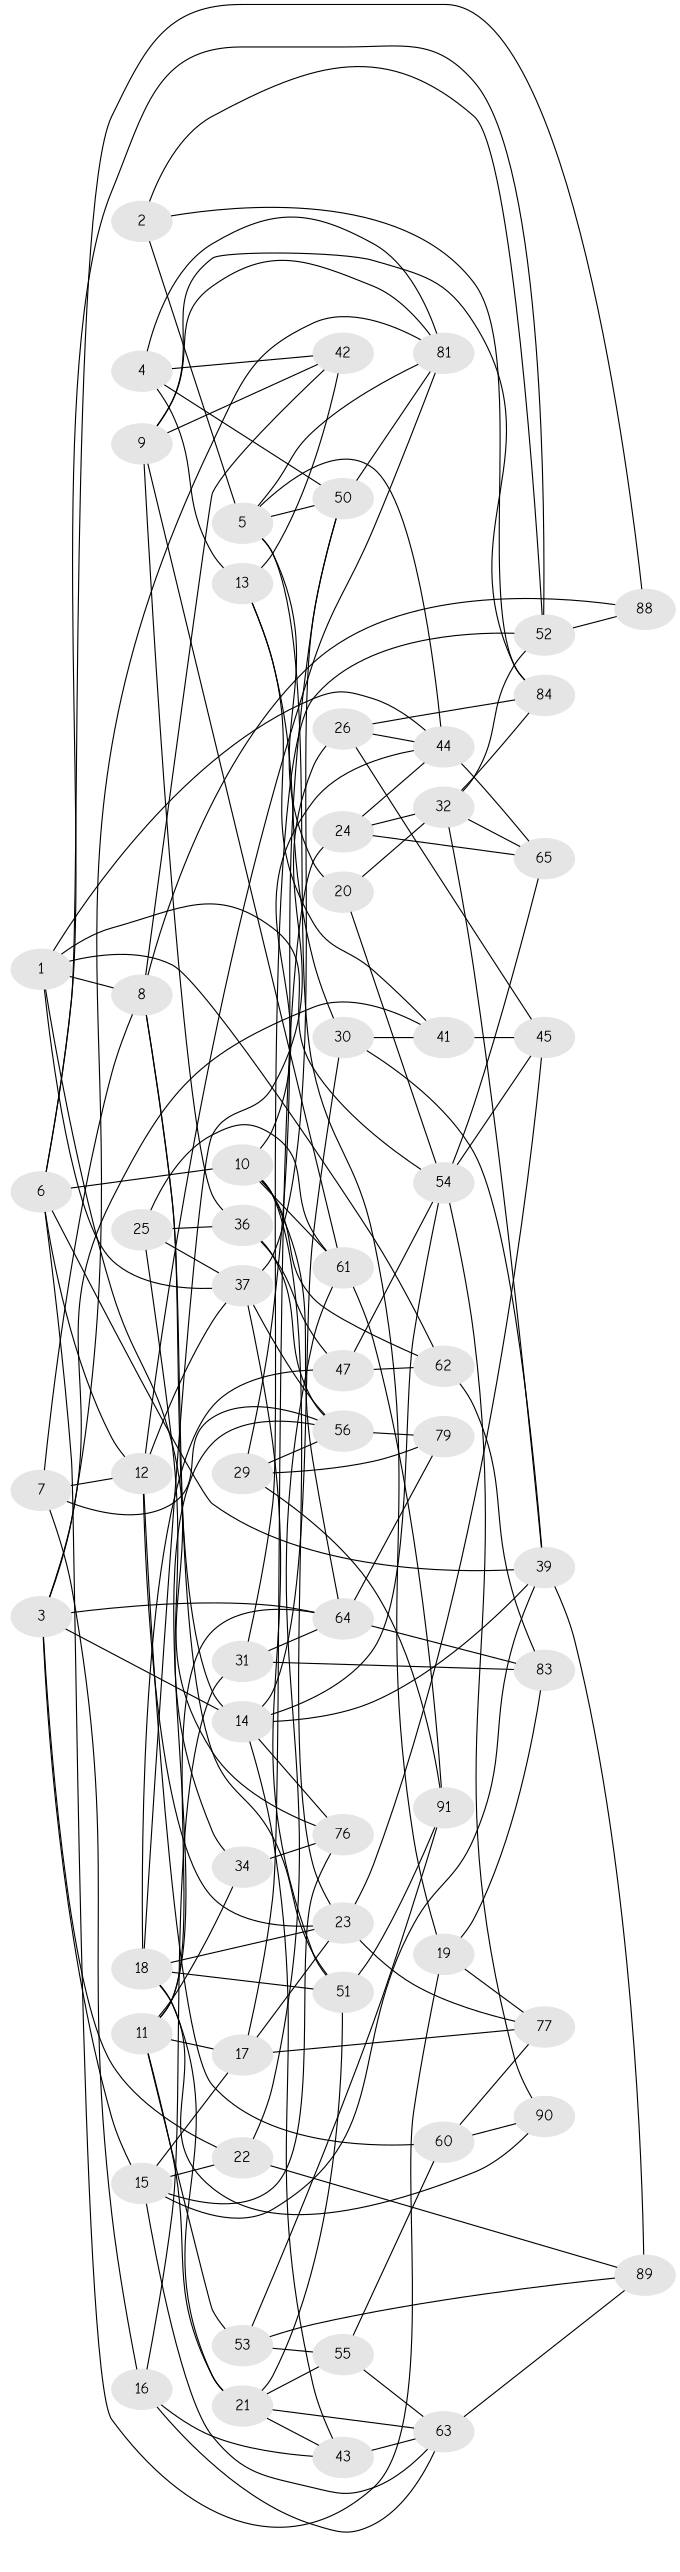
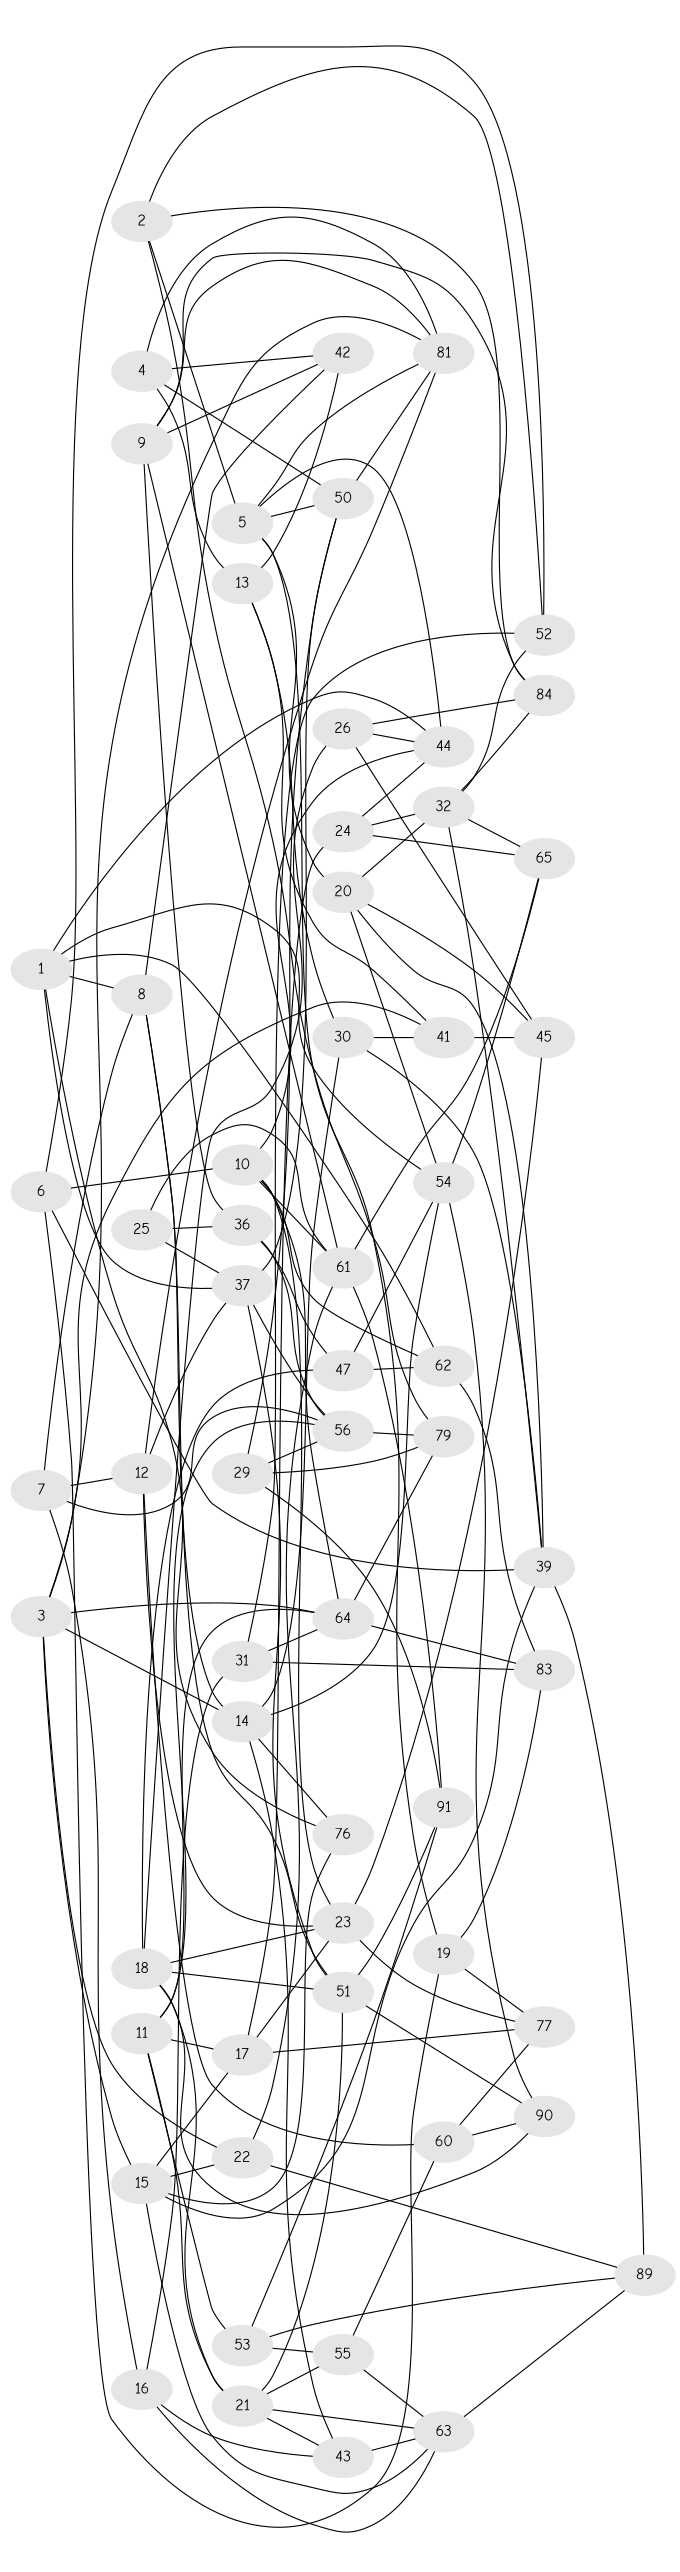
node "88": removed
edge "44" -- "65": now "61" -- "65"
edge "2" -- "79": added
edge "45" -- "54": now "45" -- "20"
edge "6" -- "12": removed
edge "39" -- "14": now "39" -- "20"
node "34": removed
edge "51" -- "90": added
